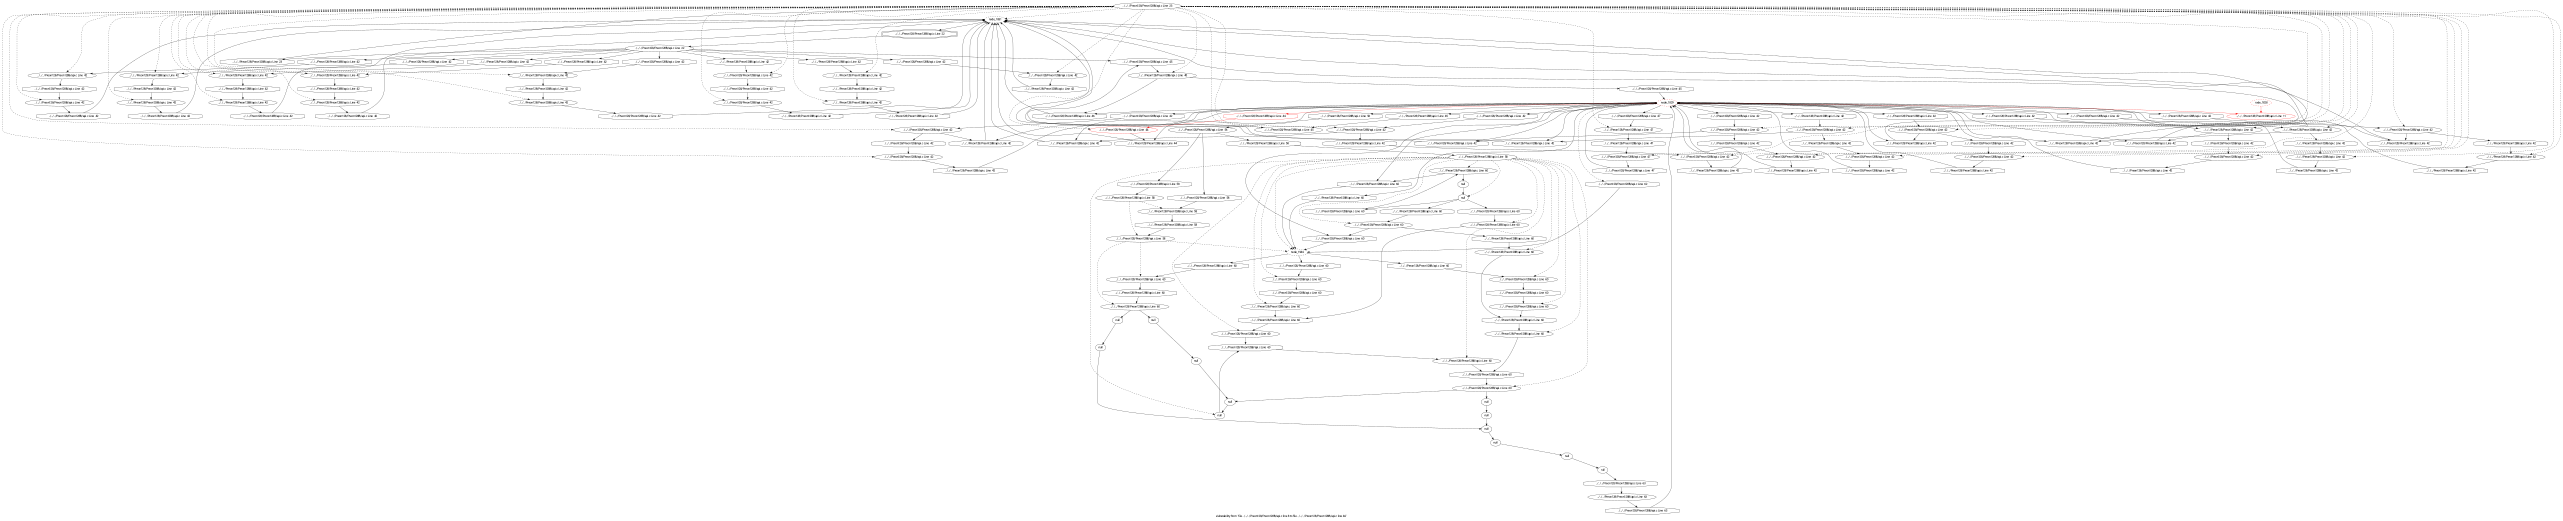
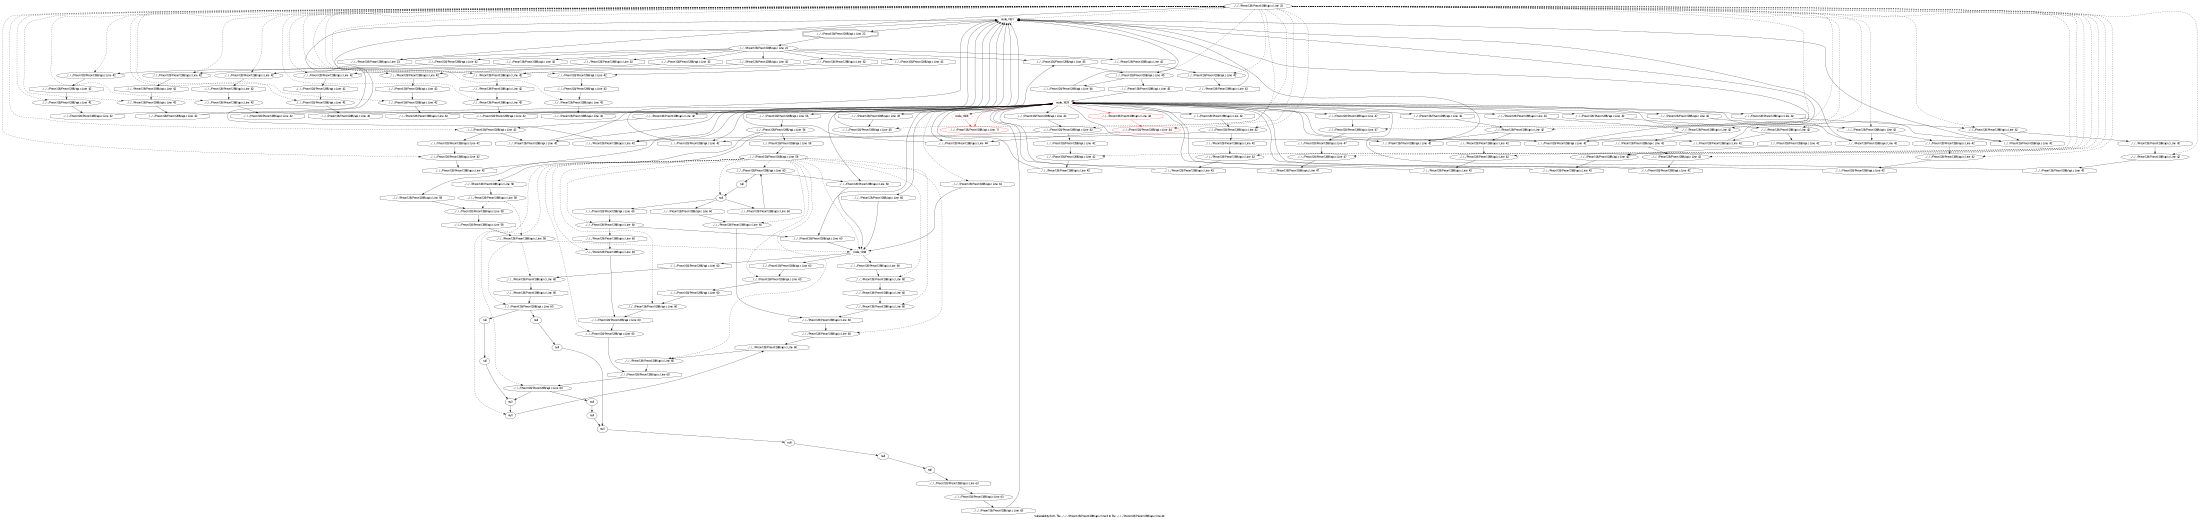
edge "node_1829" -> "../../../Preon128/Preon128B/api.c Line  46": now "node_1829" -> "node_1828"
